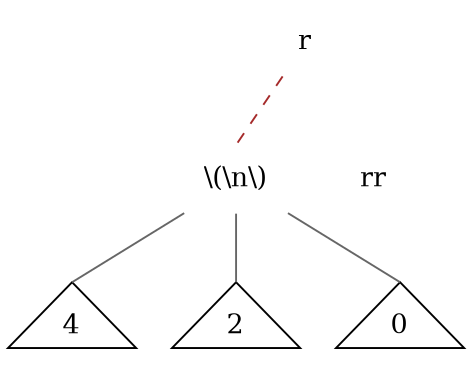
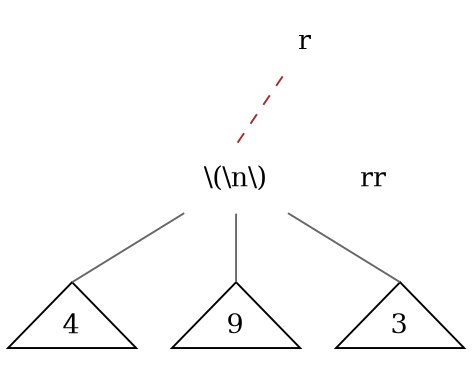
node "2": label "2" -> "9"
node "0": label "0" -> "3"
